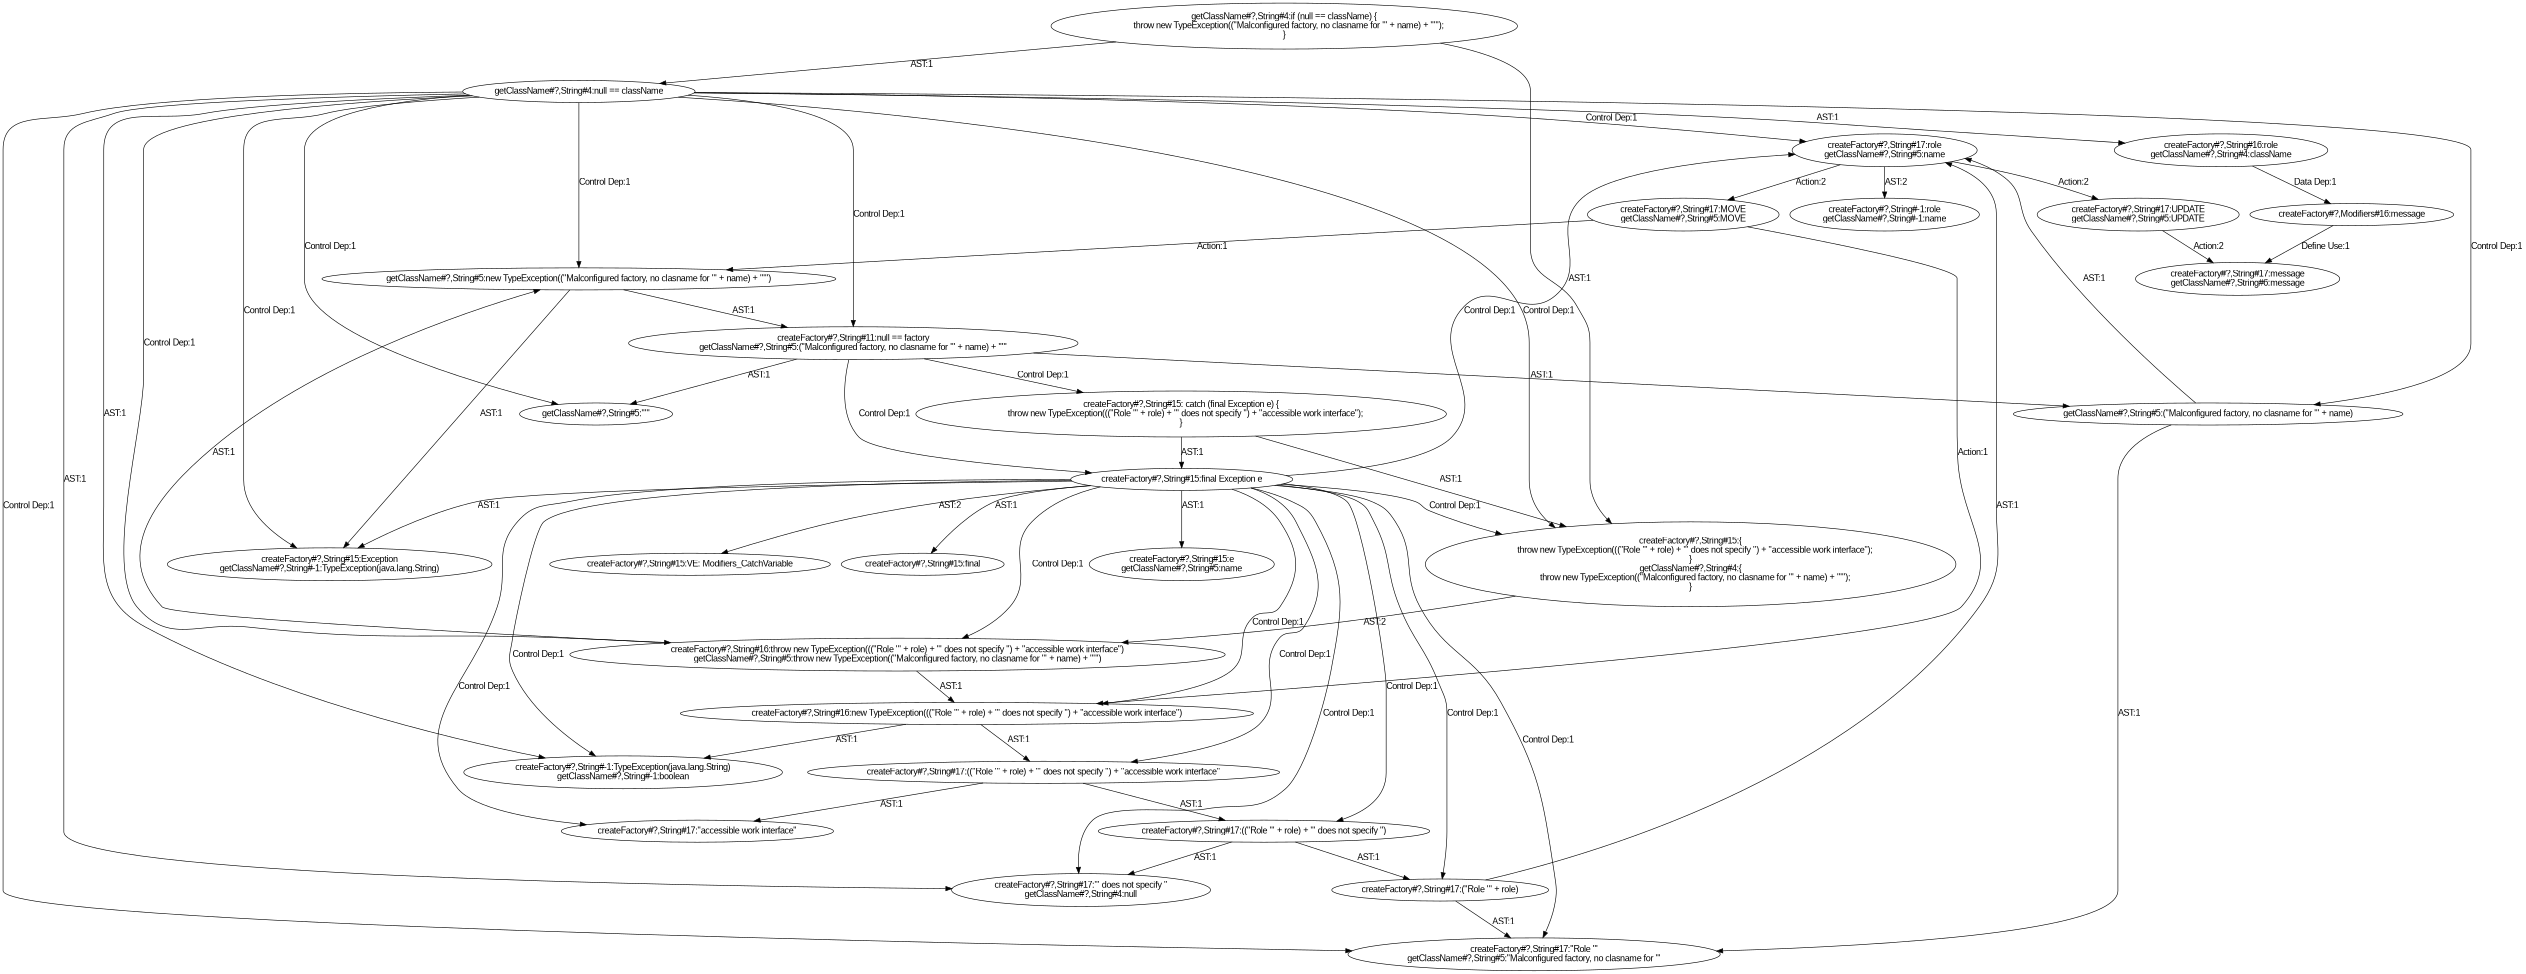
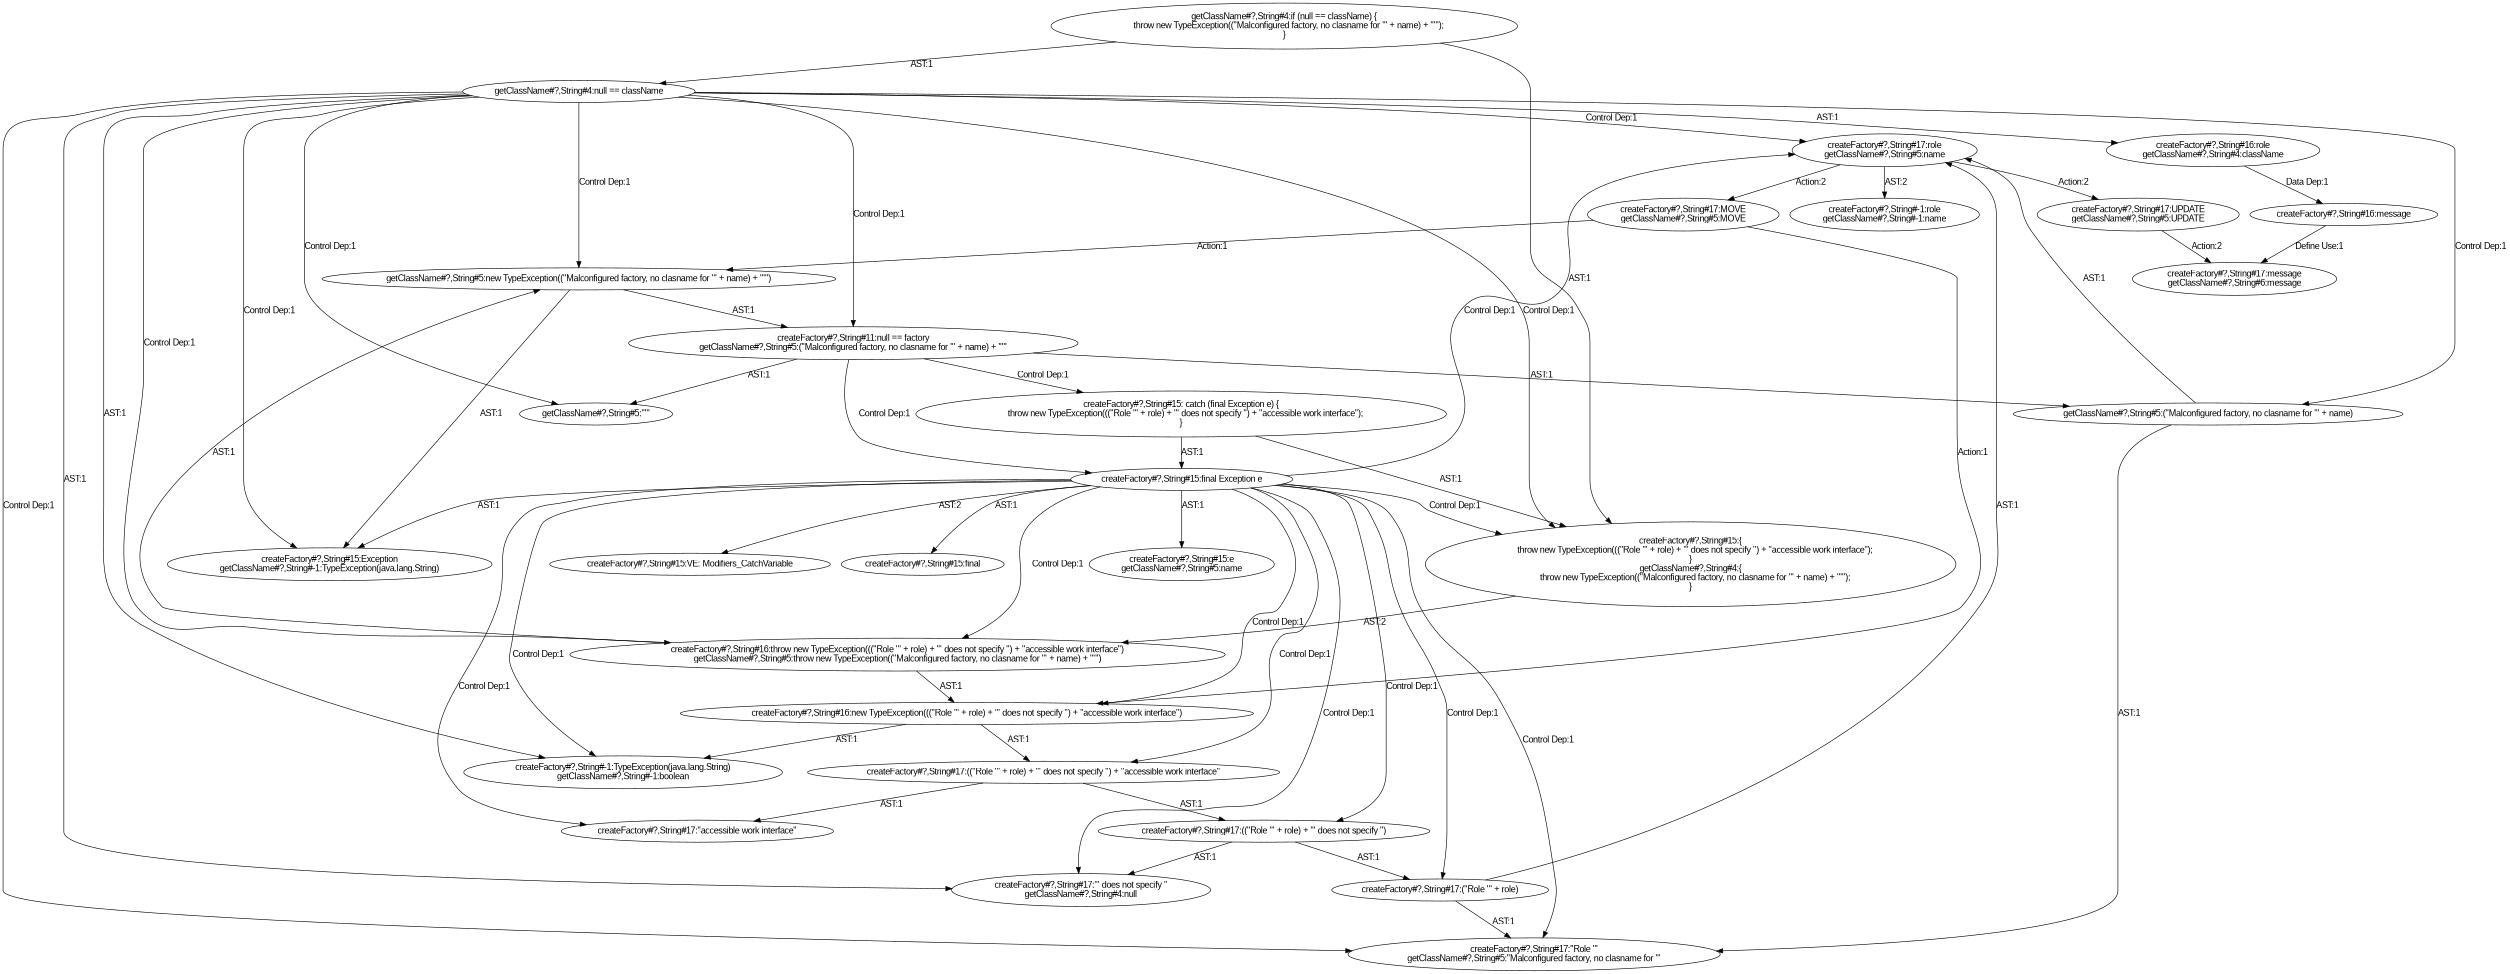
node "createFactory#?,Modifiers#16:message": label "createFactory#?,Modifiers#16:message" -> "createFactory#?,String#16:message"
